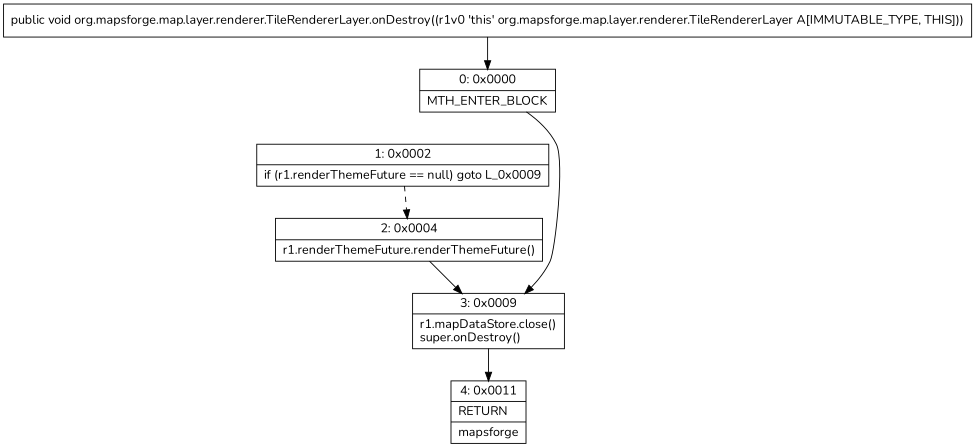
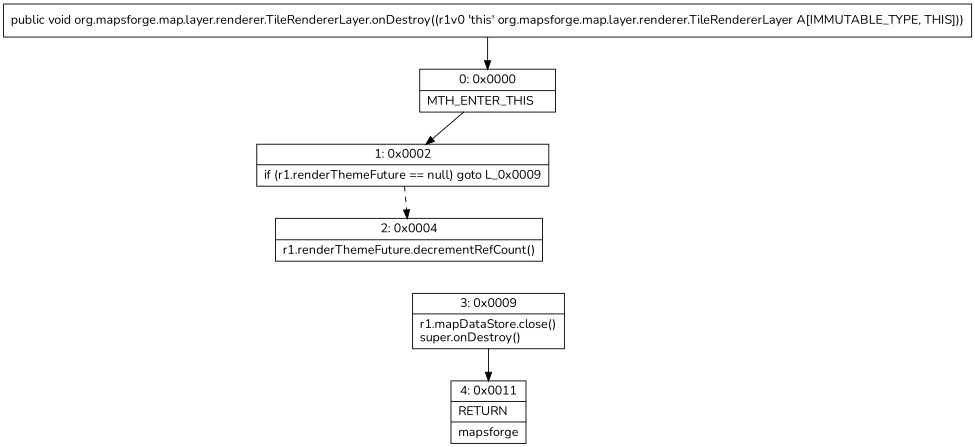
node "0: 0x0000": text "MTH_ENTER_BLOCK" -> "MTH_ENTER_THIS"
edge "0: 0x0000" -> "3: 0x0009": now "0: 0x0000" -> "1: 0x0002"
node "2: 0x0004": text "r1.renderThemeFuture.renderThemeFuture()" -> "r1.renderThemeFuture.decrementRefCount()"
edge "2: 0x0004" -> "3: 0x0009": removed
